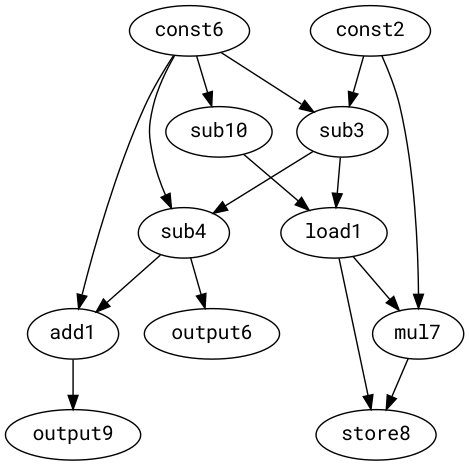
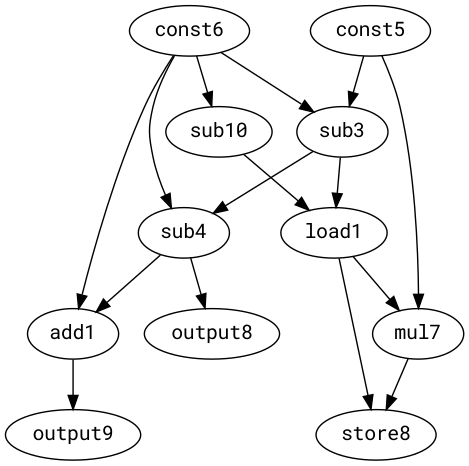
node "const2": label "const2" -> "const5"
node "output6": label "output6" -> "output8"
